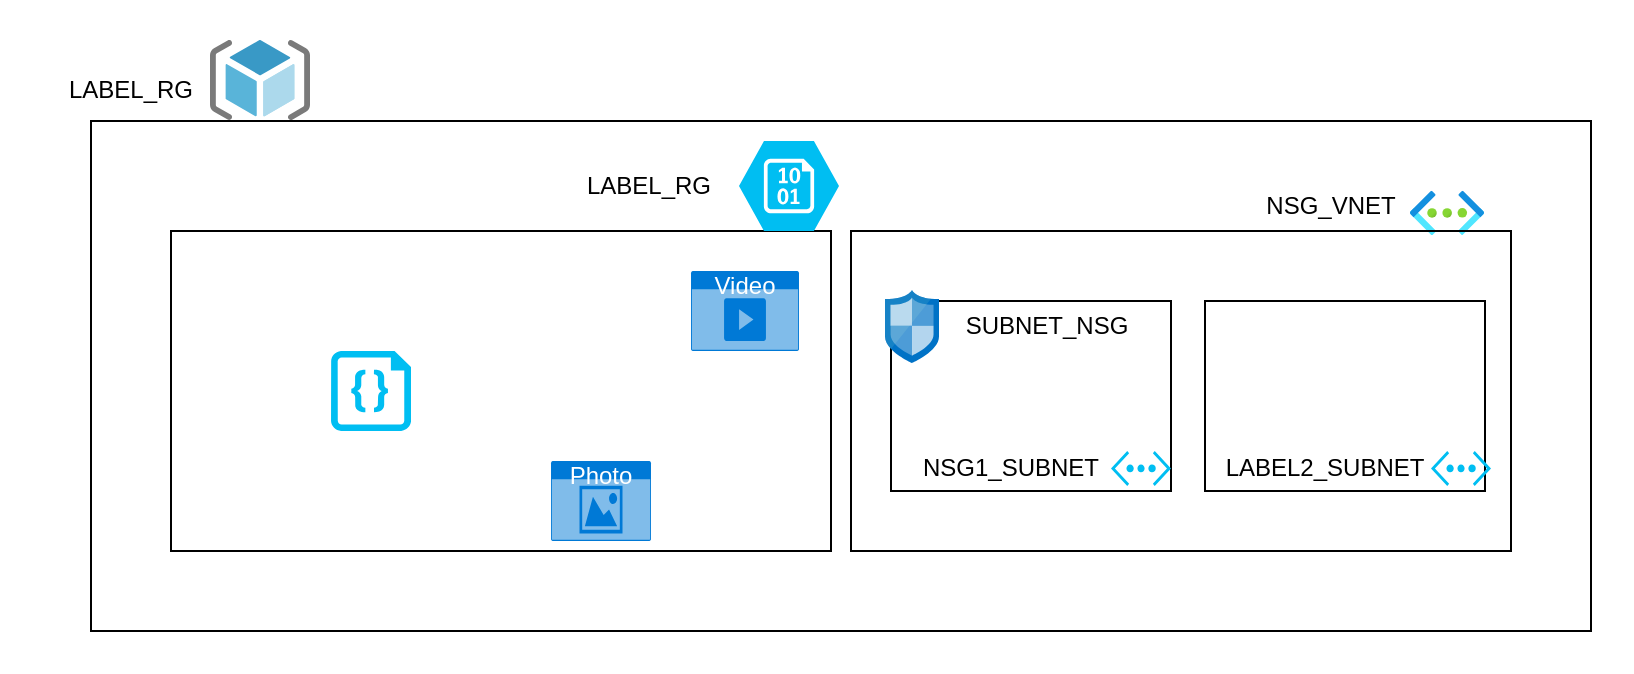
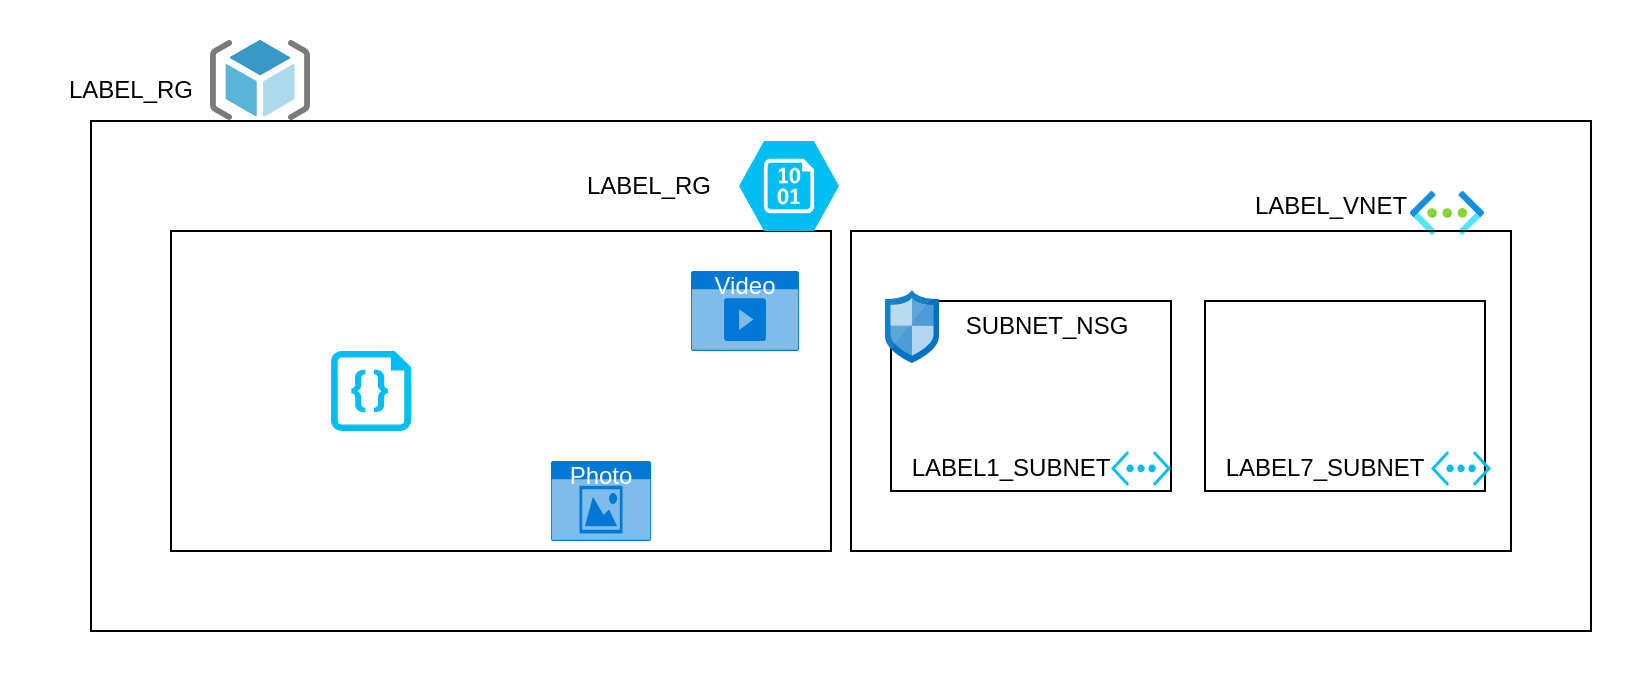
node "NSG_VNET": label "NSG_VNET" -> "LABEL_VNET"
node "NSG1_SUBNET": label "NSG1_SUBNET" -> "LABEL1_SUBNET"
node "LABEL2_SUBNET": label "LABEL2_SUBNET" -> "LABEL7_SUBNET"
